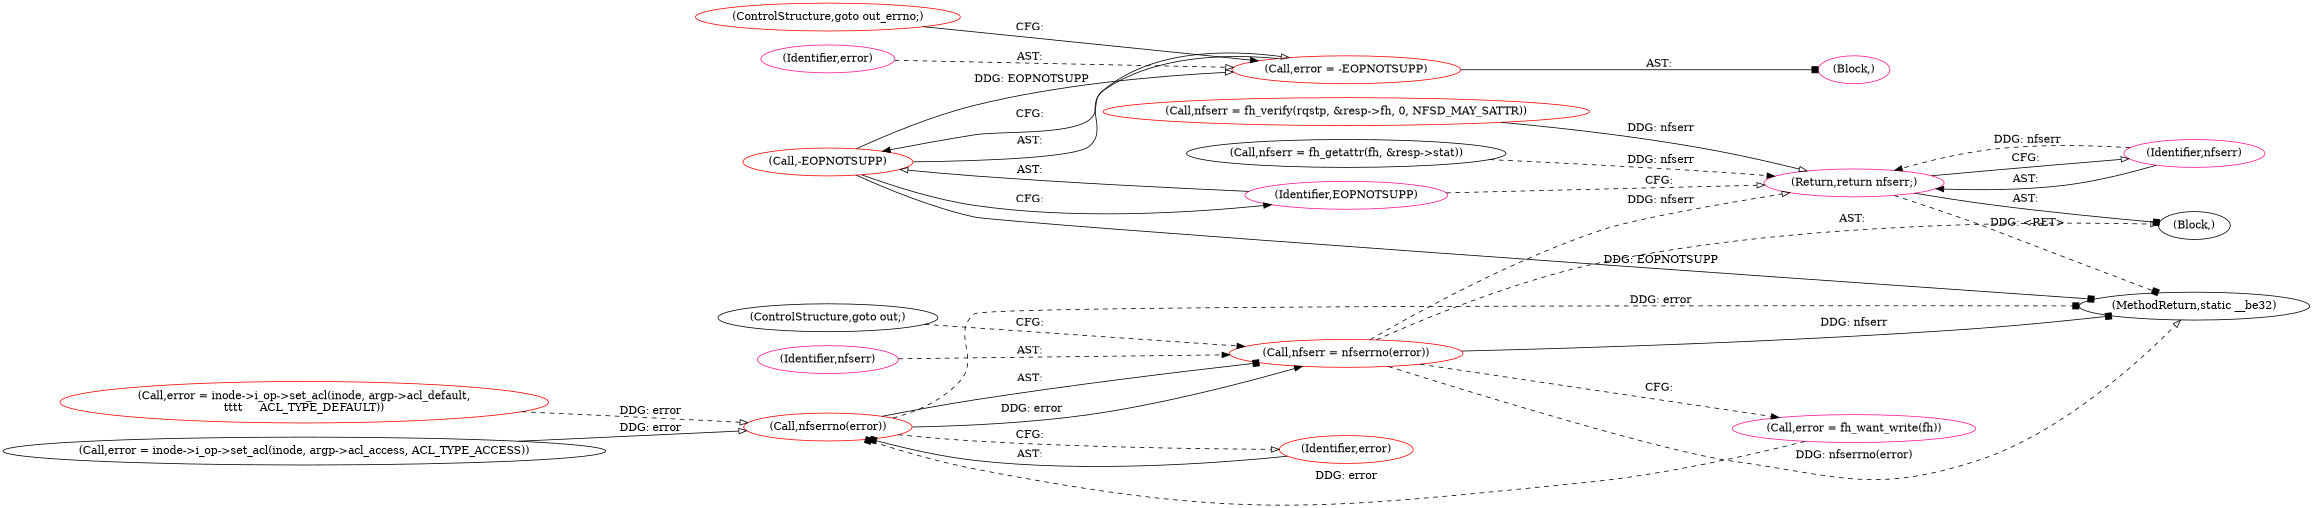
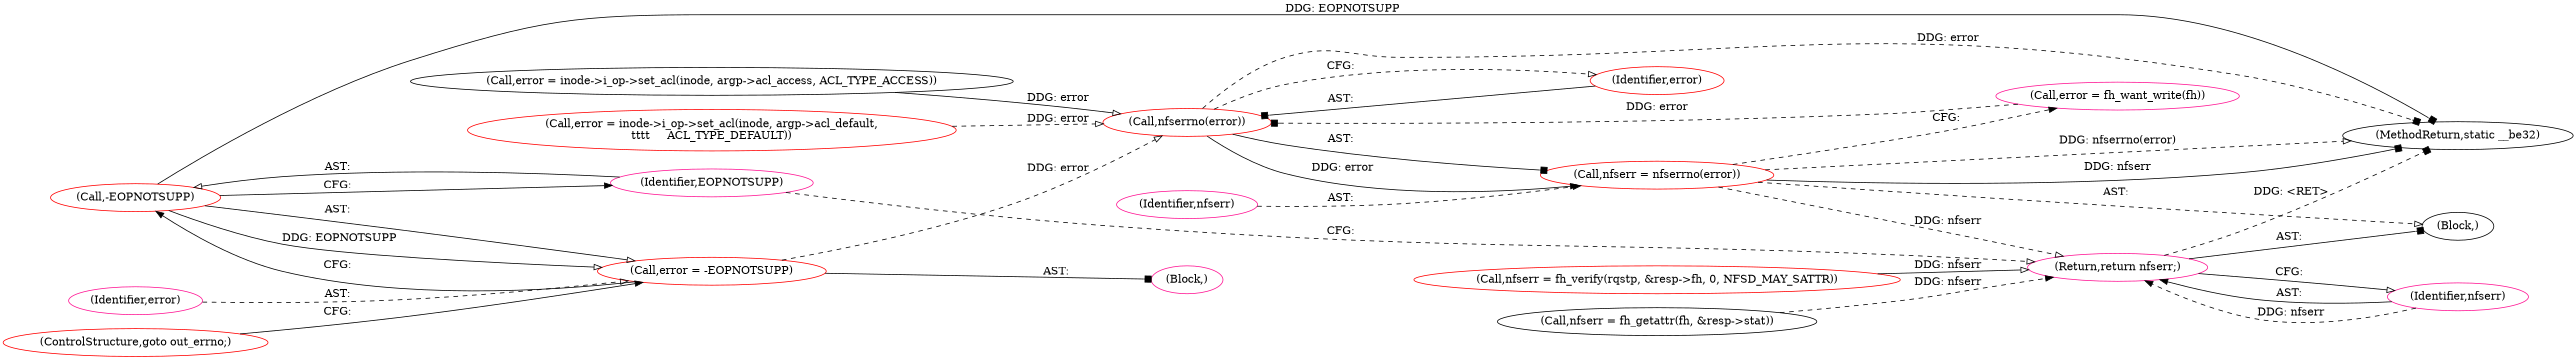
edge "(Call,error = -EOPNOTSUPP)" -> "(Call,nfserrno(error))": added, label "DDG: error"
node "(ControlStructure,goto out;)": removed
